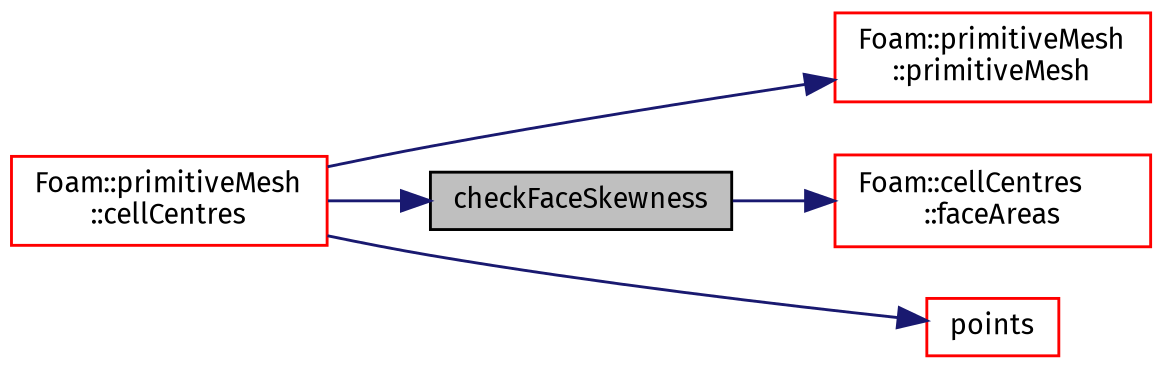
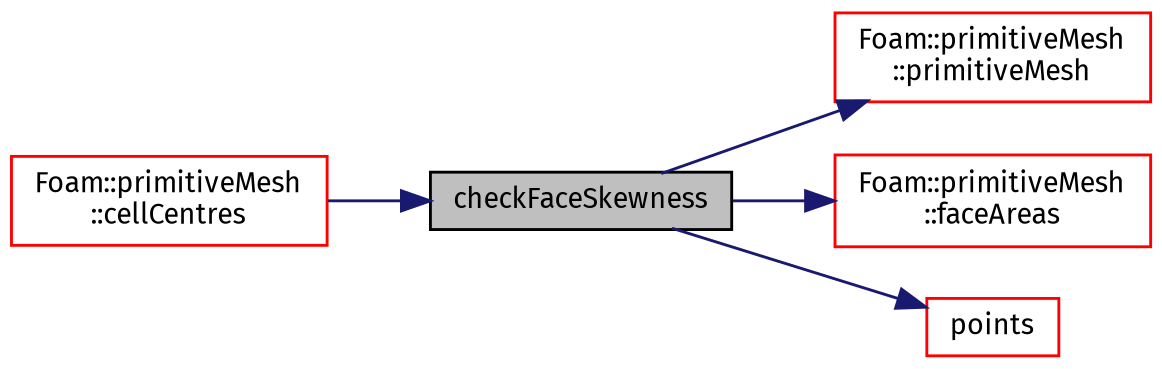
edge "Foam::primitiveMesh ::cellCentres" -> "Foam::primitiveMesh ::primitiveMesh": now "checkFaceSkewness" -> "Foam::primitiveMesh ::primitiveMesh"
node "Foam::cellCentres ::faceAreas": label "Foam::cellCentres ::faceAreas" -> "Foam::primitiveMesh ::faceAreas"
edge "Foam::primitiveMesh ::cellCentres" -> "points": now "checkFaceSkewness" -> "points"
